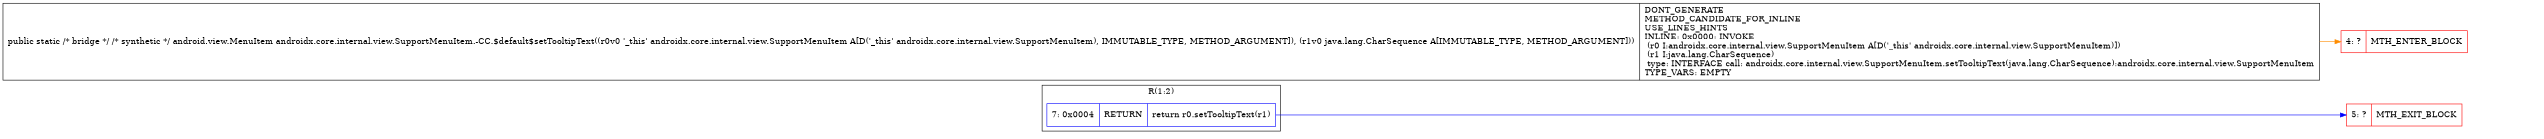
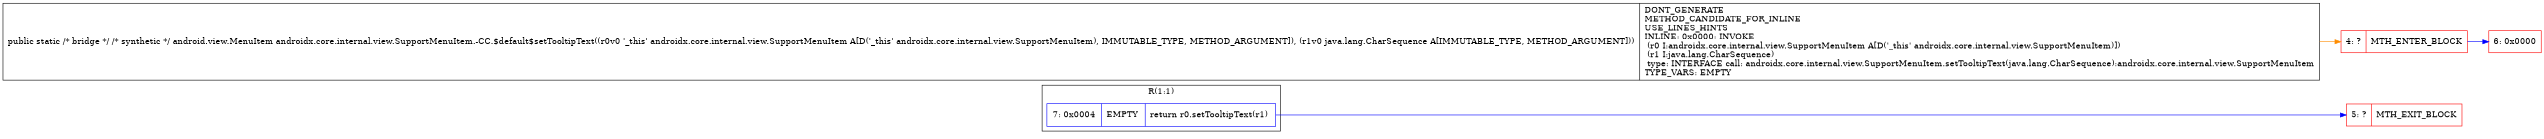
node "6: 0x0000": added
cluster "R(1:2)": label "R(1:2)" -> "R(1:1)"
node "7: 0x0004": text "RETURN" -> "EMPTY"
